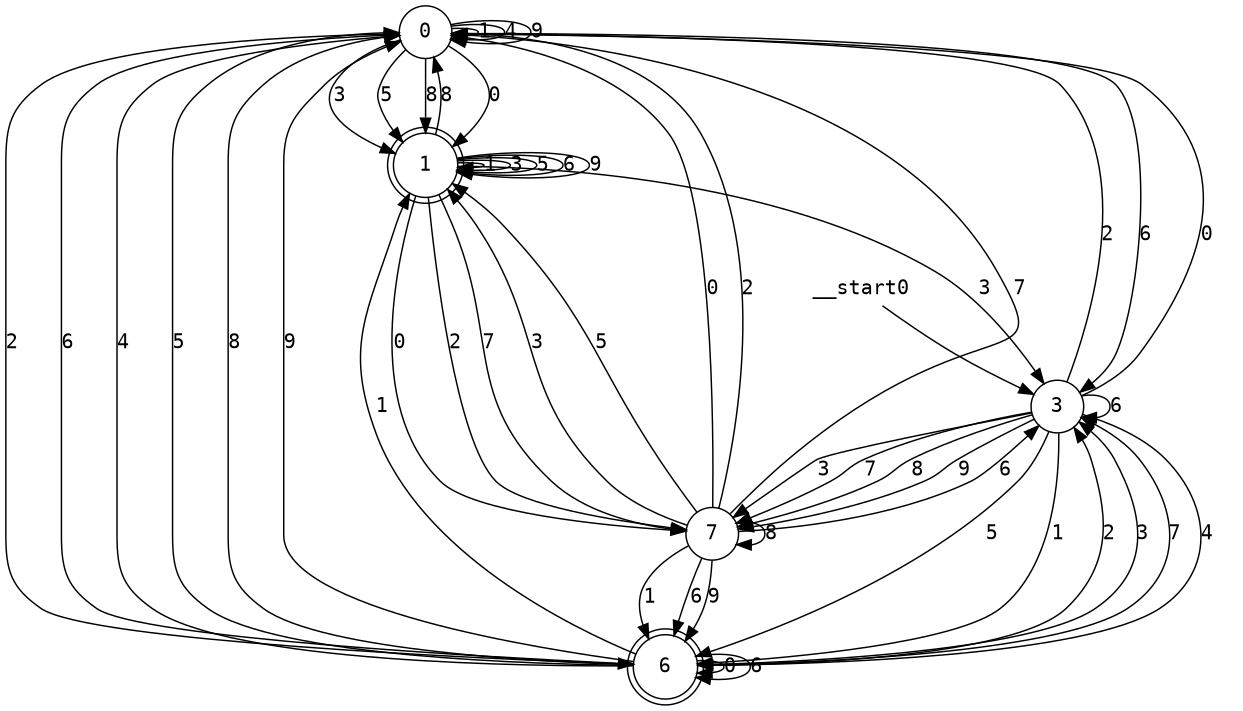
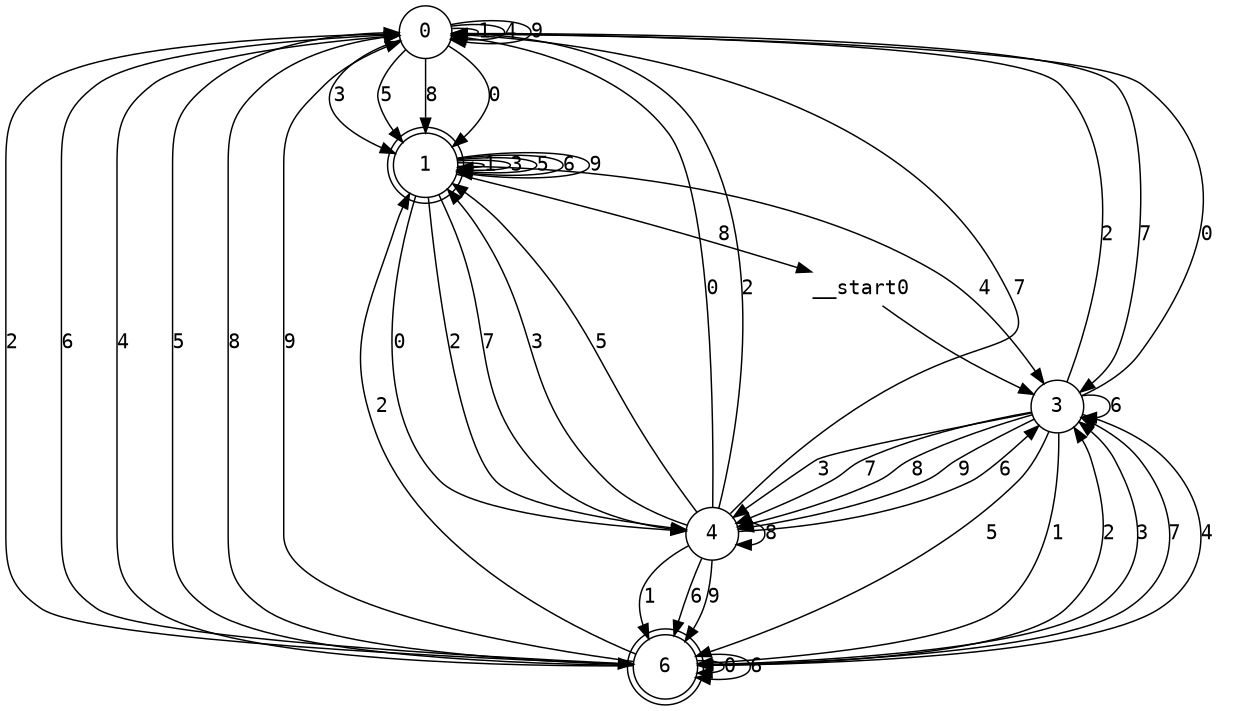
edge "1" -> "0": now "1" -> "__start0"
edge "0" -> "3": label "6" -> "7"
edge "1" -> "3": label "3" -> "4"
edge "6" -> "1": label "1" -> "2"
node "7": label "7" -> "4"
